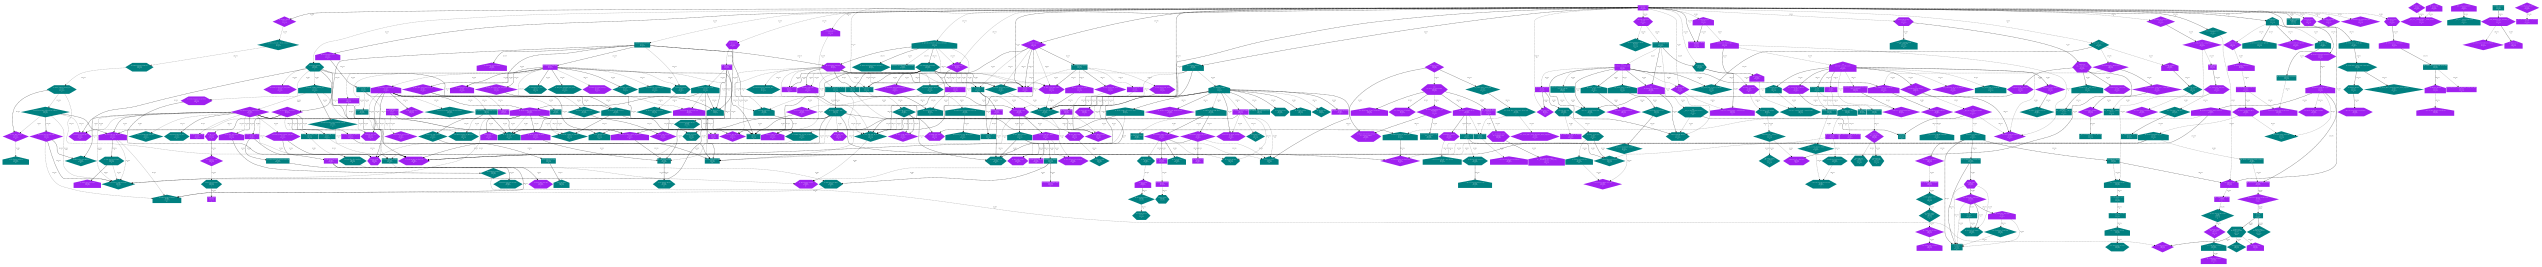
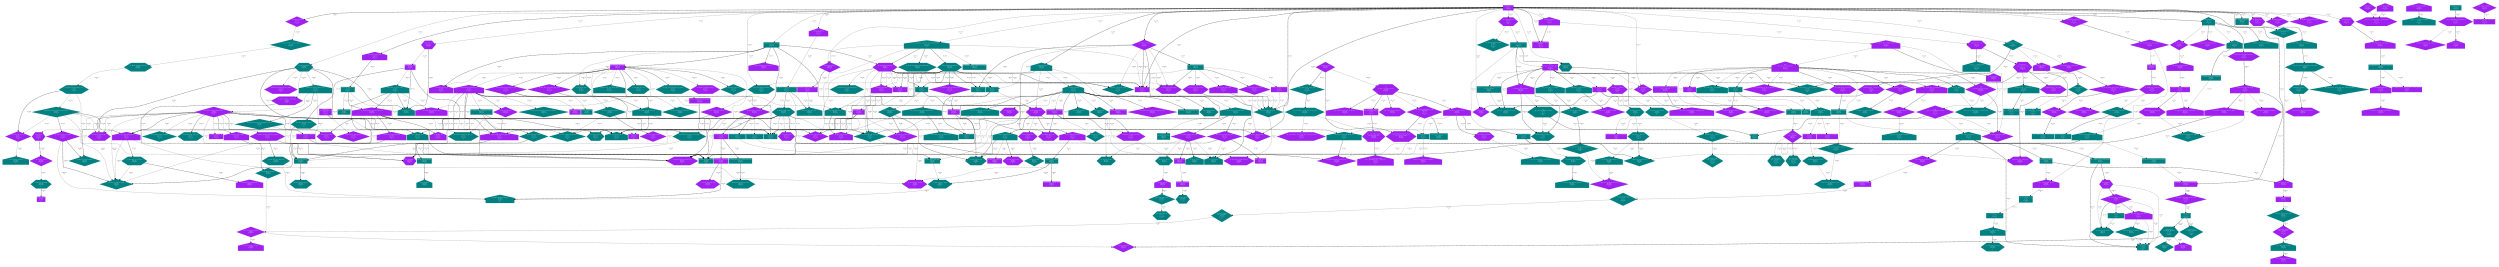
edge "std::vector::end 100.00% (100.00%) 22×" -> "std::vector::_S_relocate 100.00% (100.00%) 34×": now "void std::vector::_M_realloc_insert 100.00% (100.00%) 17×" -> "std::vector::_S_relocate 100.00% (100.00%) 34×"
node "unsigned long const& std::max 100.00% (100.00%) 18×": added
node "std::__uniq_ptr_impl::_M_ptr 100.00% (100.00%) 2×": fillcolor teal -> purple
